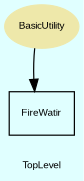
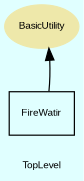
edge "BasicUtility" -> "FireWatir": reversed
